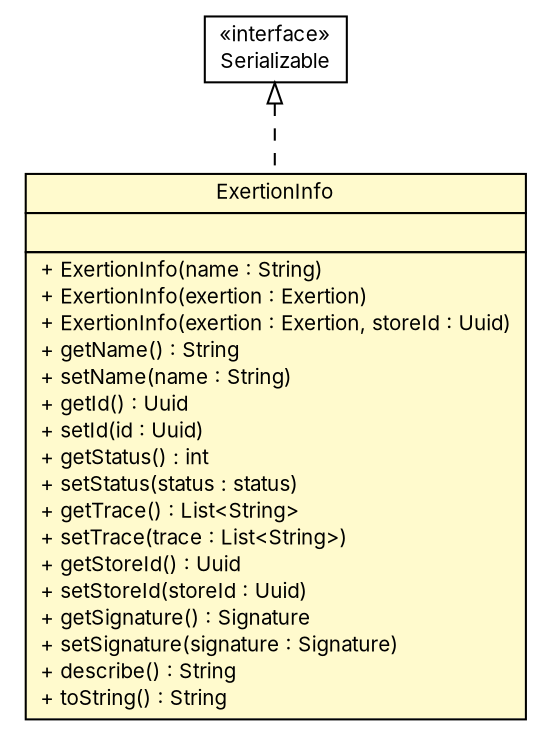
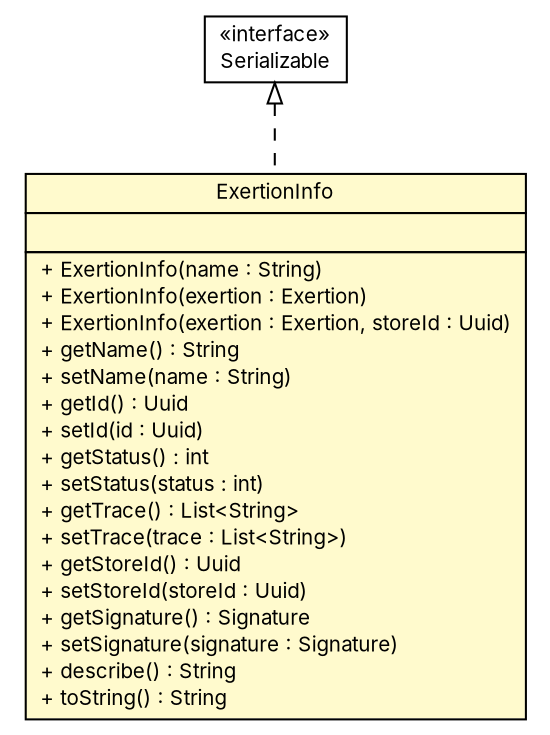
node "ExertionInfo": text "+ setStatus(status : status)" -> "+ setStatus(status : int)"
